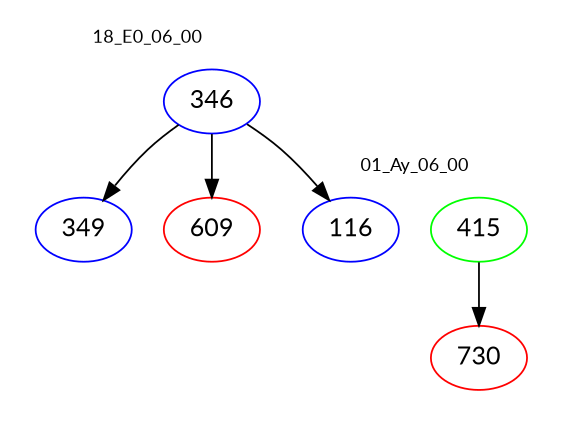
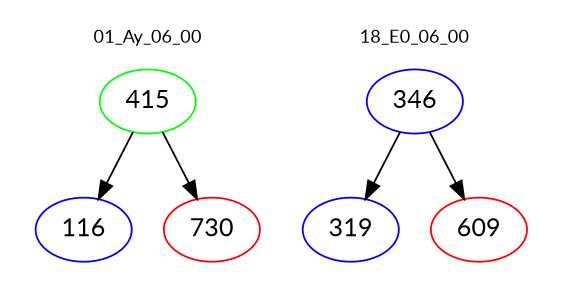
edge "346" -> "116": now "415" -> "116"
node "349": label "349" -> "319"
